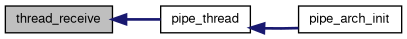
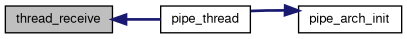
edge "pipe_arch_init" -> "pipe_thread": reversed
